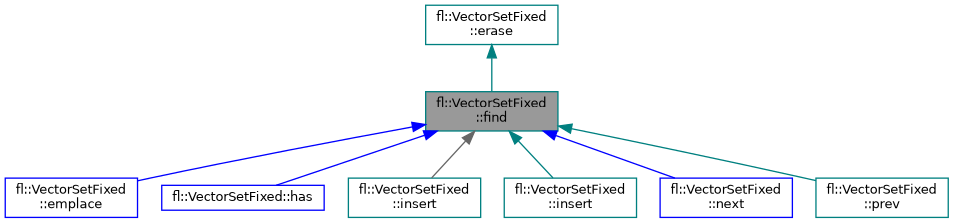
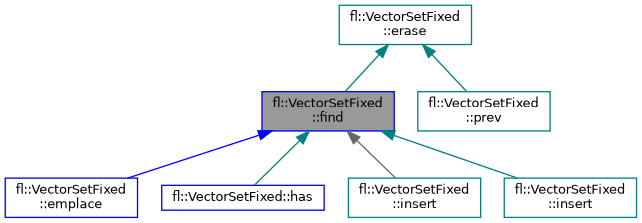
node "fl::VectorSetFixed ::find": color teal -> blue
edge "fl::VectorSetFixed ::prev" -> "fl::VectorSetFixed ::find": now "fl::VectorSetFixed ::prev" -> "fl::VectorSetFixed ::erase"
edge "fl::VectorSetFixed::has" -> "fl::VectorSetFixed ::find": color blue -> teal
node "fl::VectorSetFixed ::next": removed
